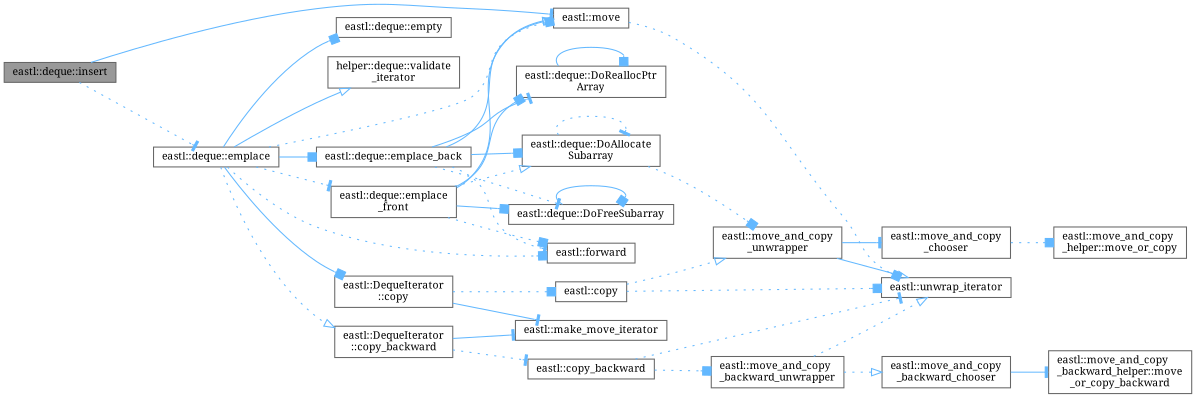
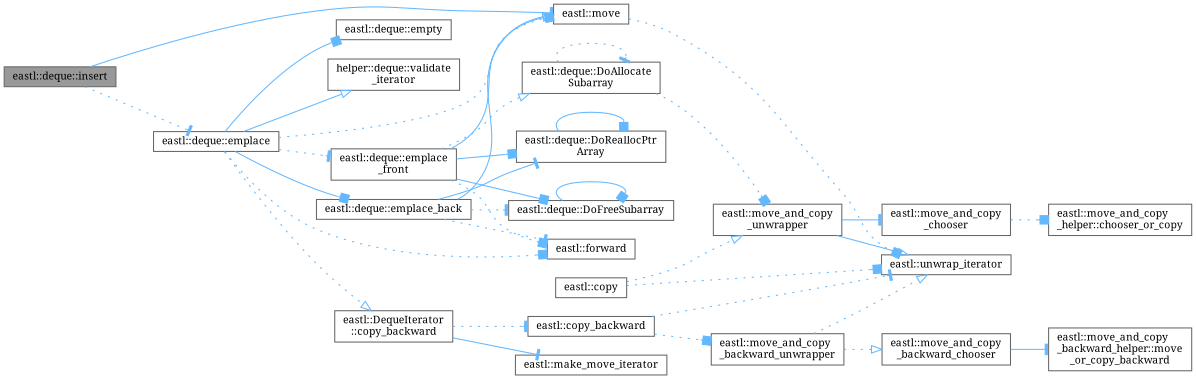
edge "eastl::deque::emplace_back" -> "eastl::deque::DoAllocate Subarray": removed
node "eastl::move_and_copy _helper::move_or_copy": label "eastl::move_and_copy _helper::move_or_copy" -> "eastl::move_and_copy _helper::chooser_or_copy"
node "eastl::DequeIterator ::copy": removed
